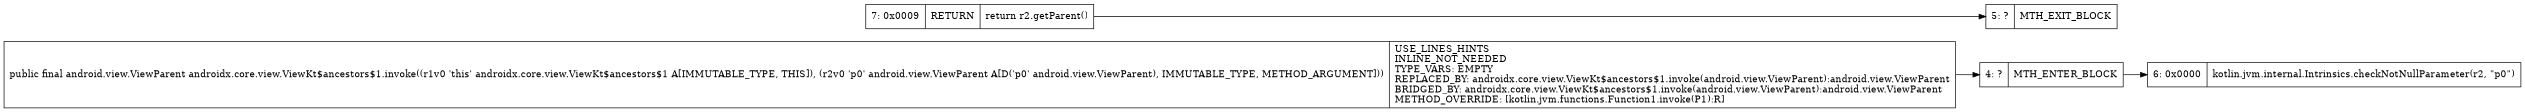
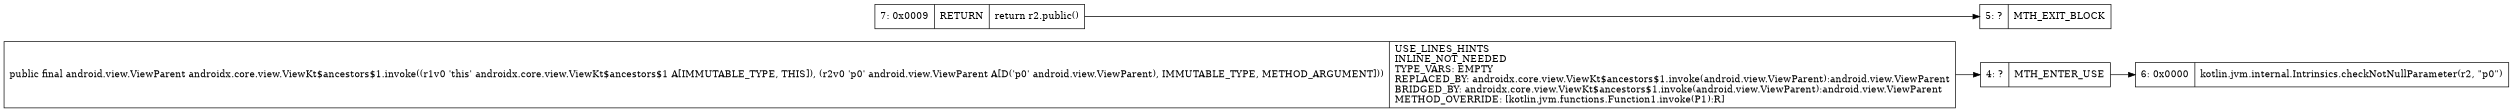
node "7: 0x0009": text "return r2.getParent()" -> "return r2.public()"
node "4: ?": text "MTH_ENTER_BLOCK" -> "MTH_ENTER_USE"
